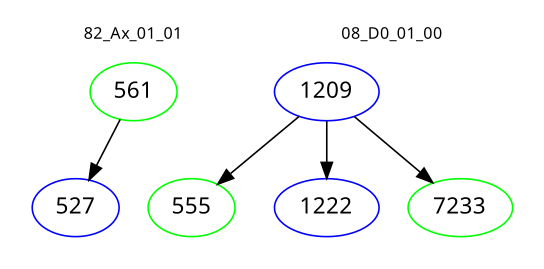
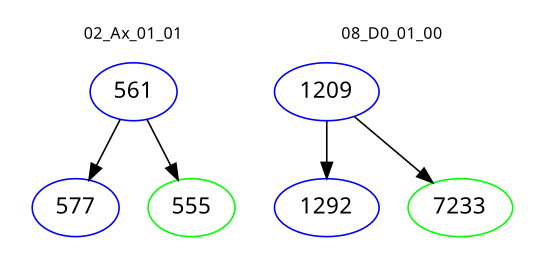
cluster "82_Ax_01_01": label "82_Ax_01_01" -> "02_Ax_01_01"
node "561": color green -> blue
edge "1209" -> "555": now "561" -> "555"
node "527": label "527" -> "577"
node "1222": label "1222" -> "1292"
